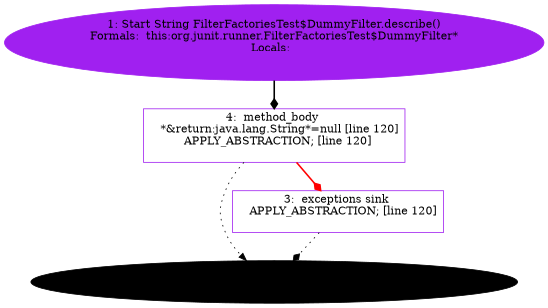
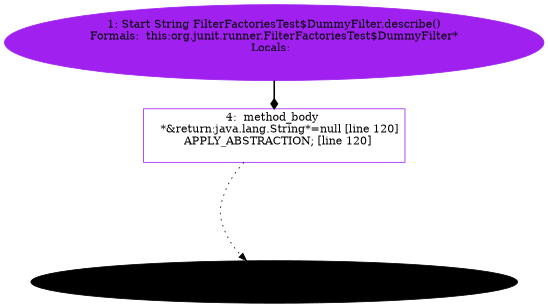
node "3:  exceptions sink APPLY_ABSTRACTION; [line 120]": removed
